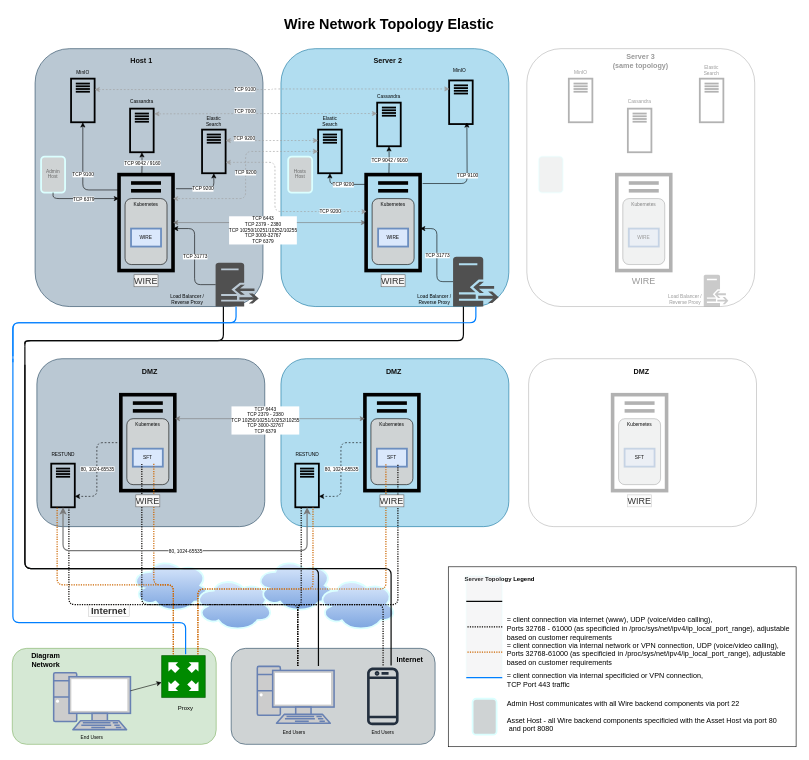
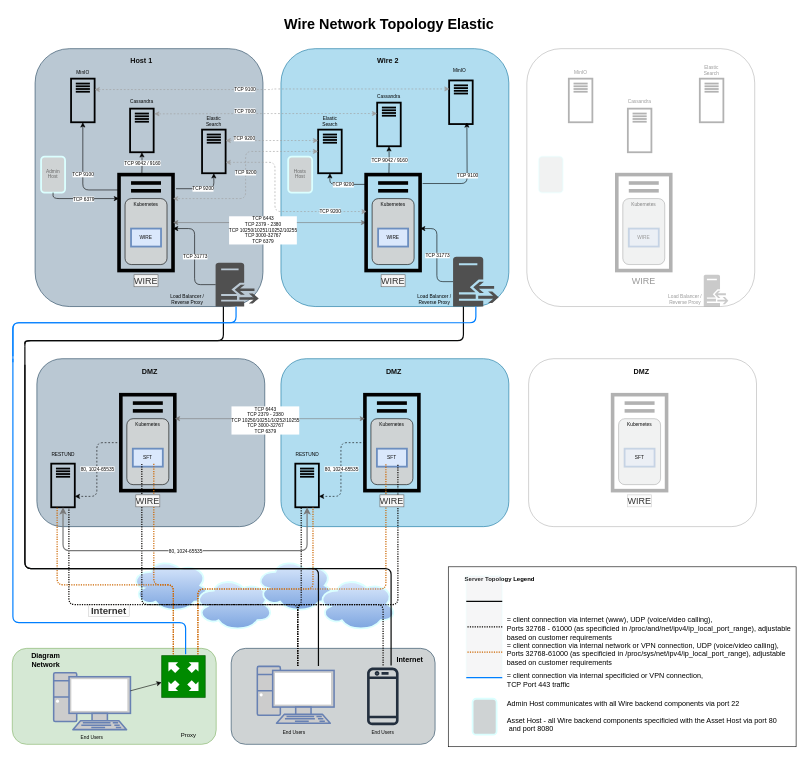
node "Server 2": label "Server 2" -> "Wire 2"
node "Server 3 (same topology)": removed
node "= client connection via internet (www), UDP (voice/video calling), Ports 32768 - 61000 (as specificied in /proc/sys/net/ipv4/ip_local_port_range), adjustable based on customer requirements": label "= client connection via internet (www), UDP (voice/video calling), Ports 32768 - 61000 (as specificied in /proc/sys/net/ipv4/ip_local_port_range), adjustable based on customer requirements" -> "= client connection via internet (www), UDP (voice/video calling), Ports 32768 - 61000 (as specificied in /proc/and/net/ipv4/ip_local_port_range), adjustable based on customer requirements"
node "Proxy": moved (186, 708) -> (189, 735)
